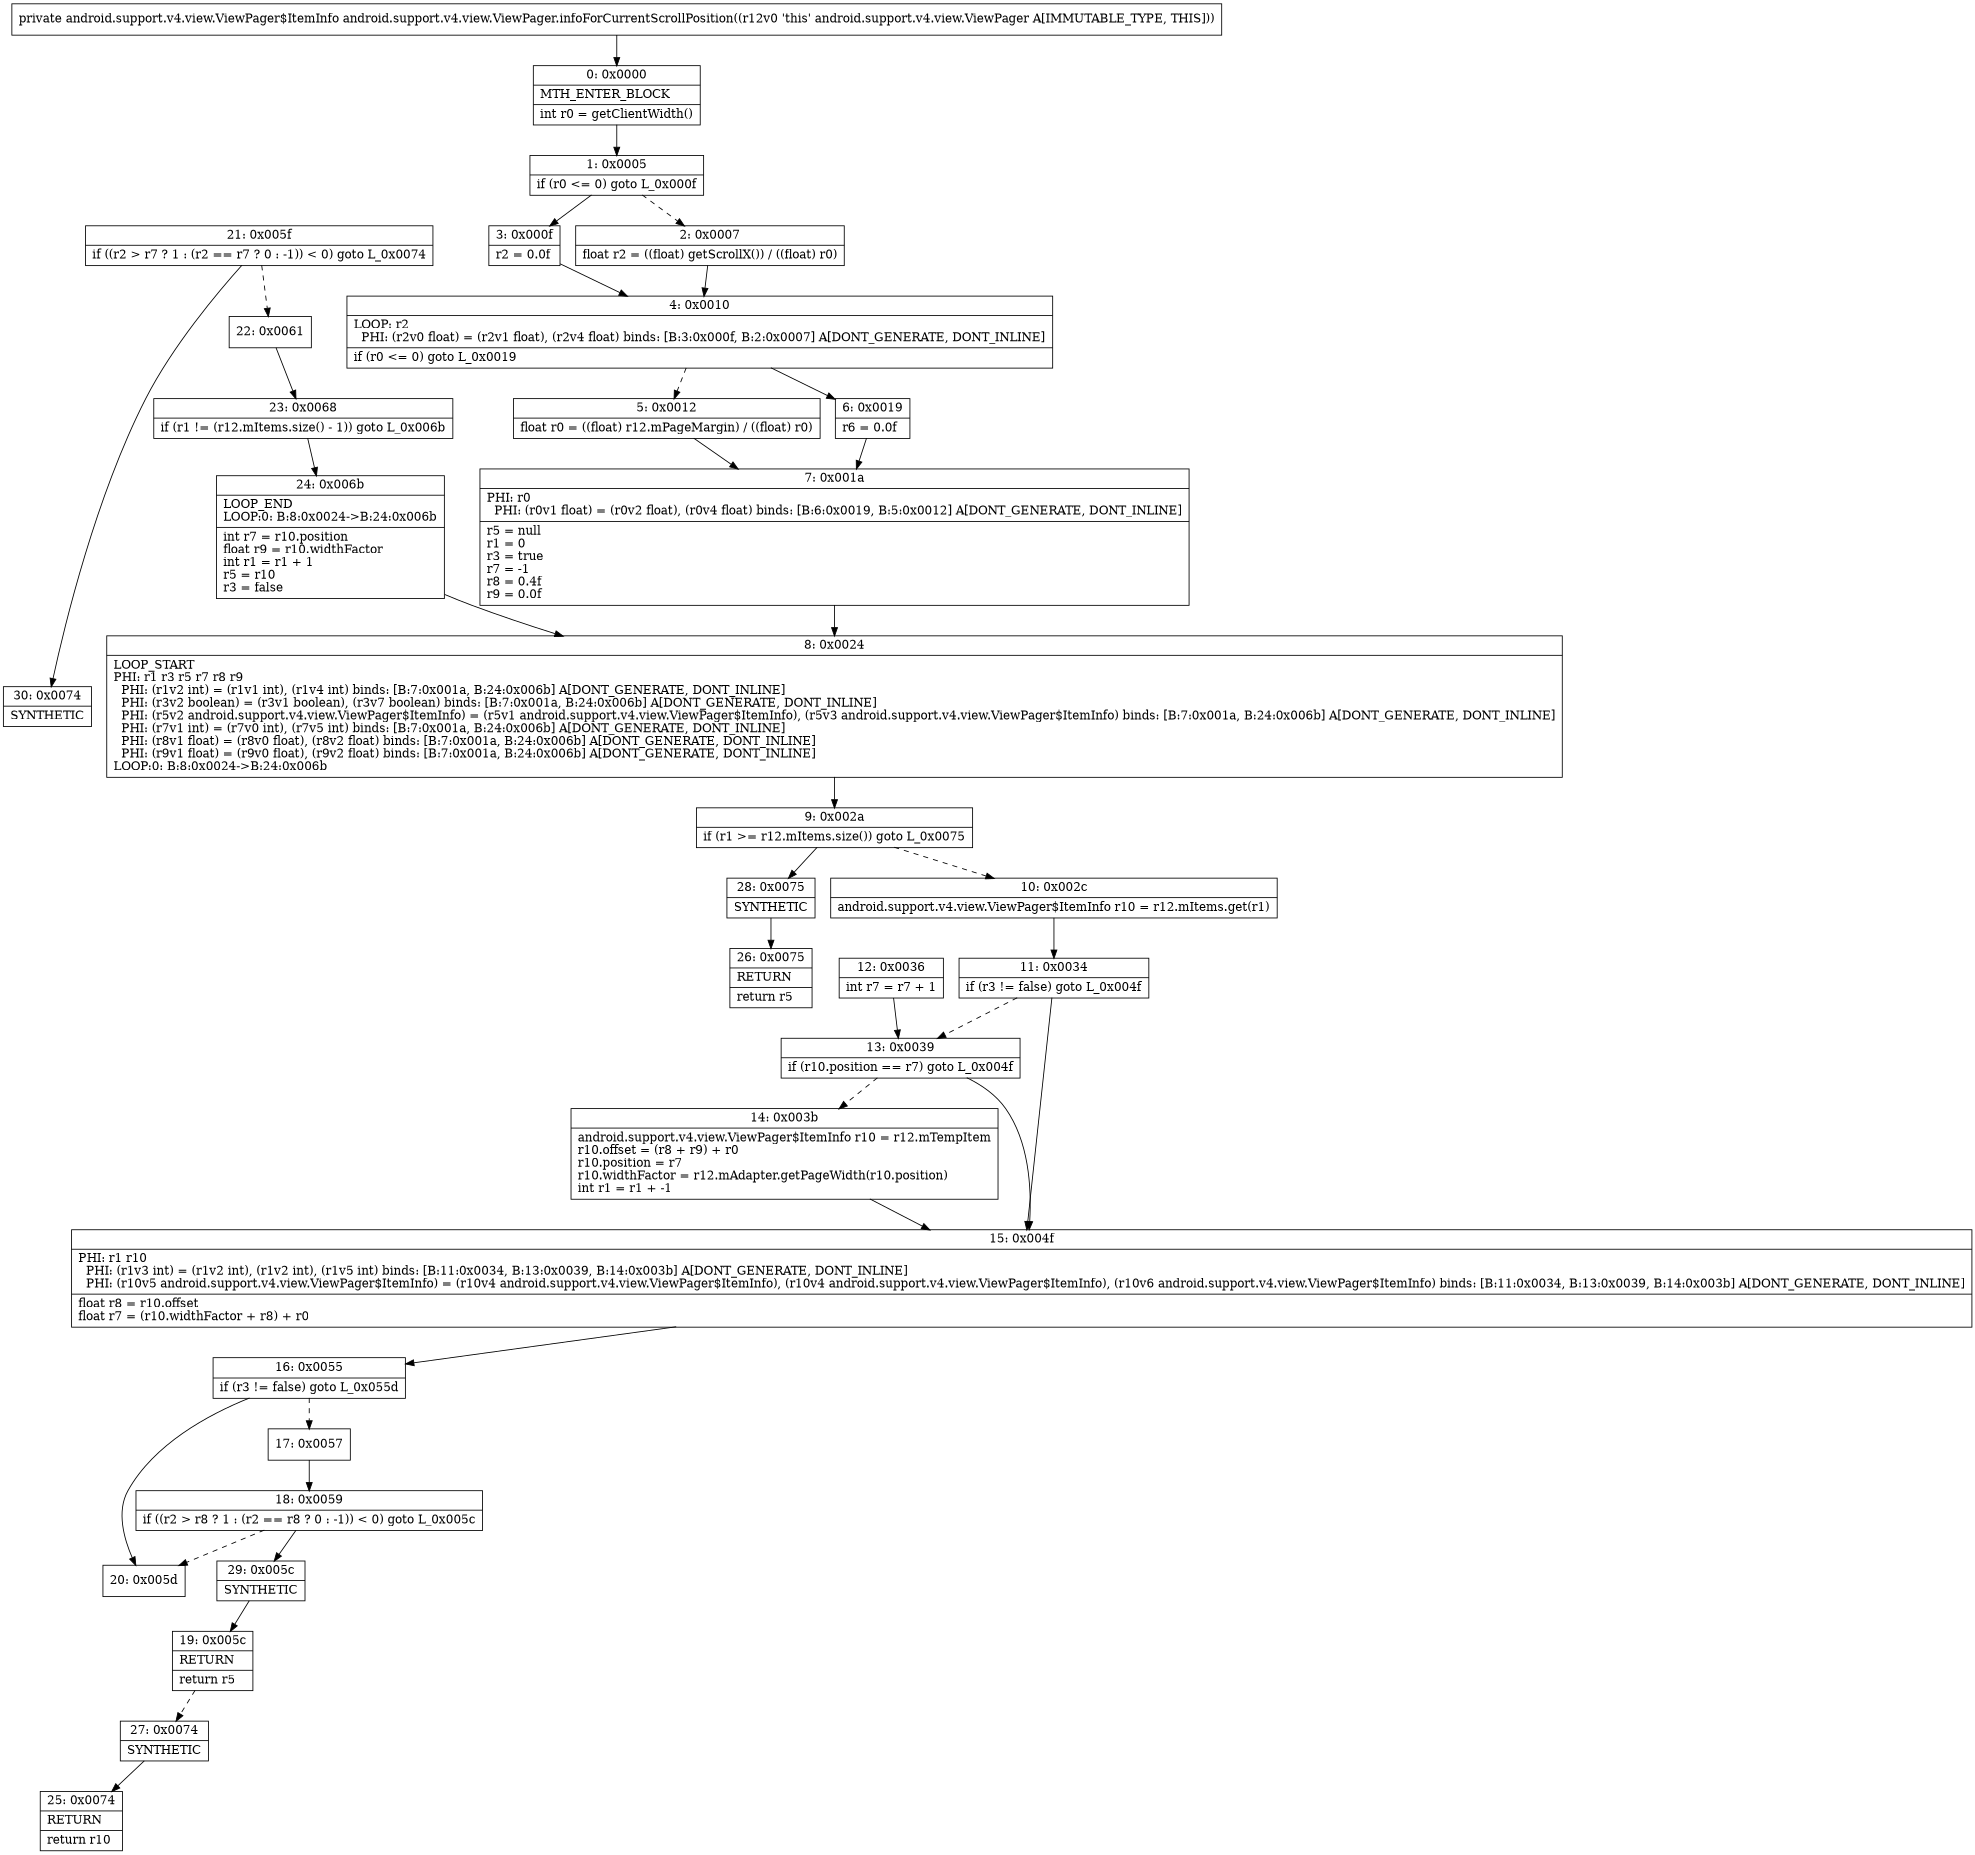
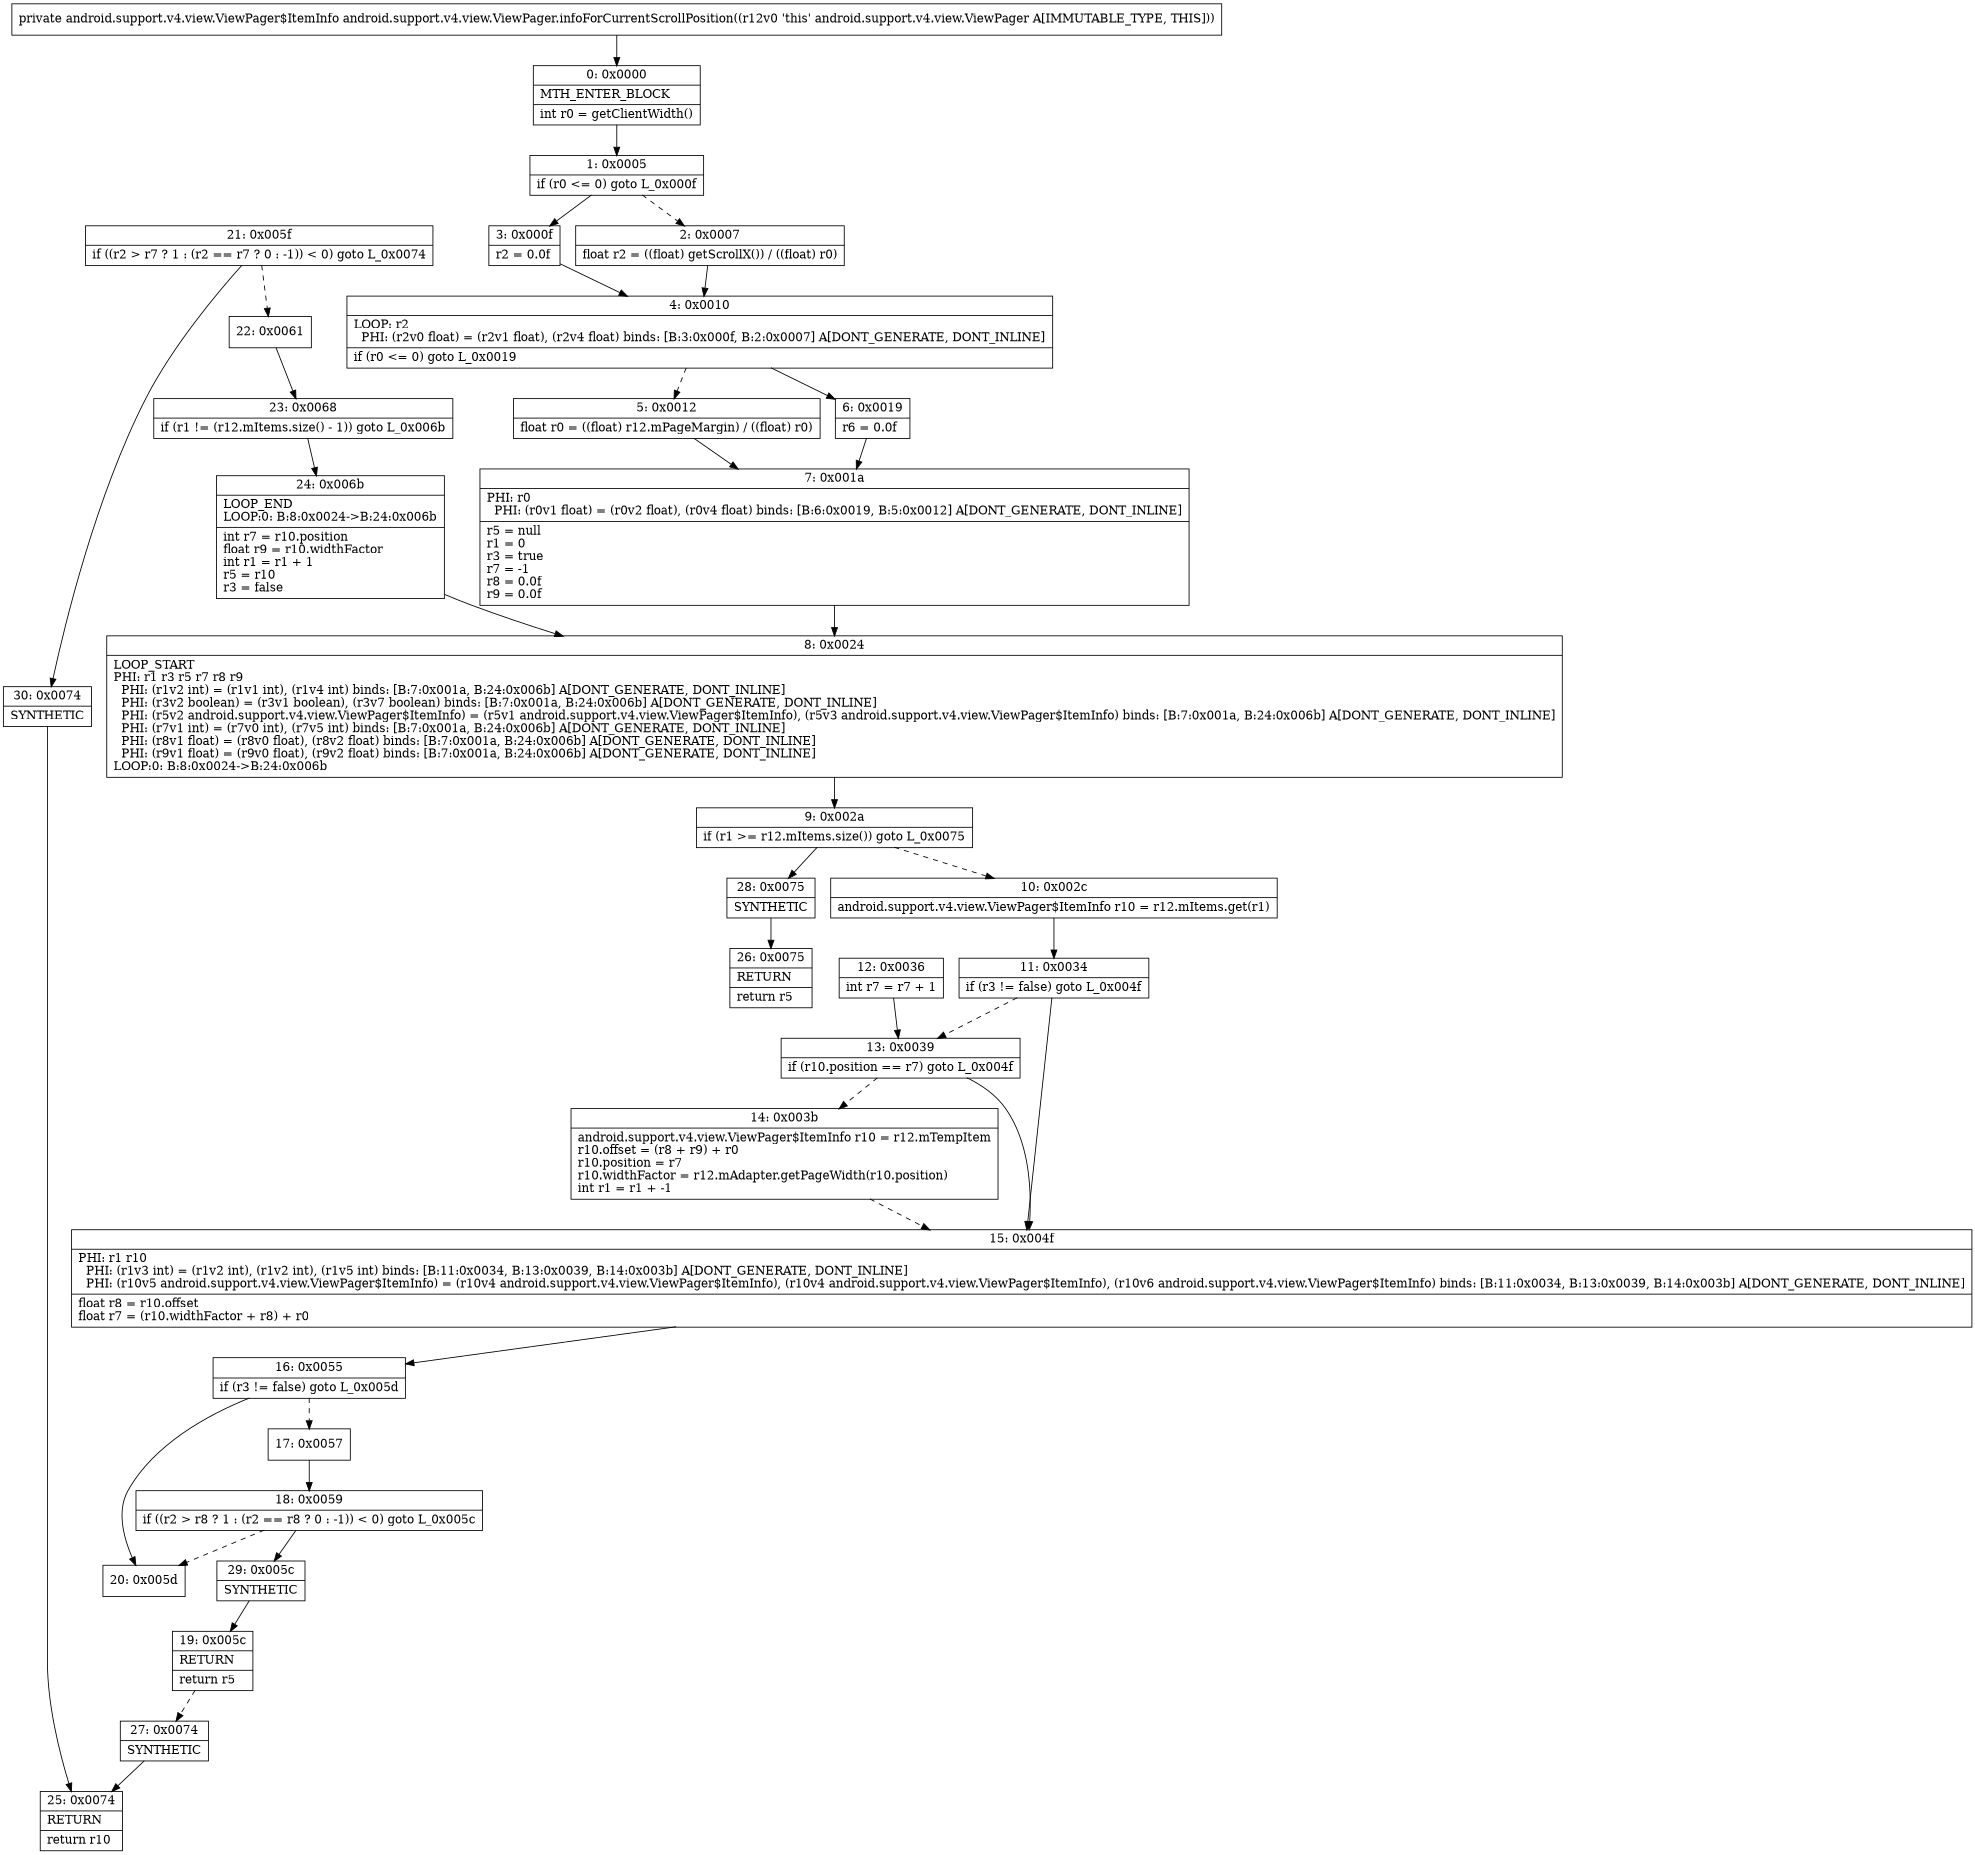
node "7: 0x001a": text "r8 = 0.4f" -> "r8 = 0.0f"
edge "14: 0x003b" -> "15: 0x004f": style solid -> dashed
edge "30: 0x0074" -> "25: 0x0074": added
node "16: 0x0055": text "if (r3 != false) goto L_0x055d" -> "if (r3 != false) goto L_0x005d"
